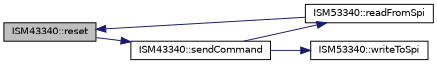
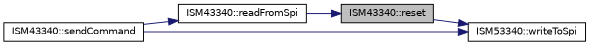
node "ISM53340::readFromSpi": label "ISM53340::readFromSpi" -> "ISM43340::readFromSpi"
edge "ISM43340::reset" -> "ISM43340::sendCommand": now "ISM43340::reset" -> "ISM53340::writeToSpi"
